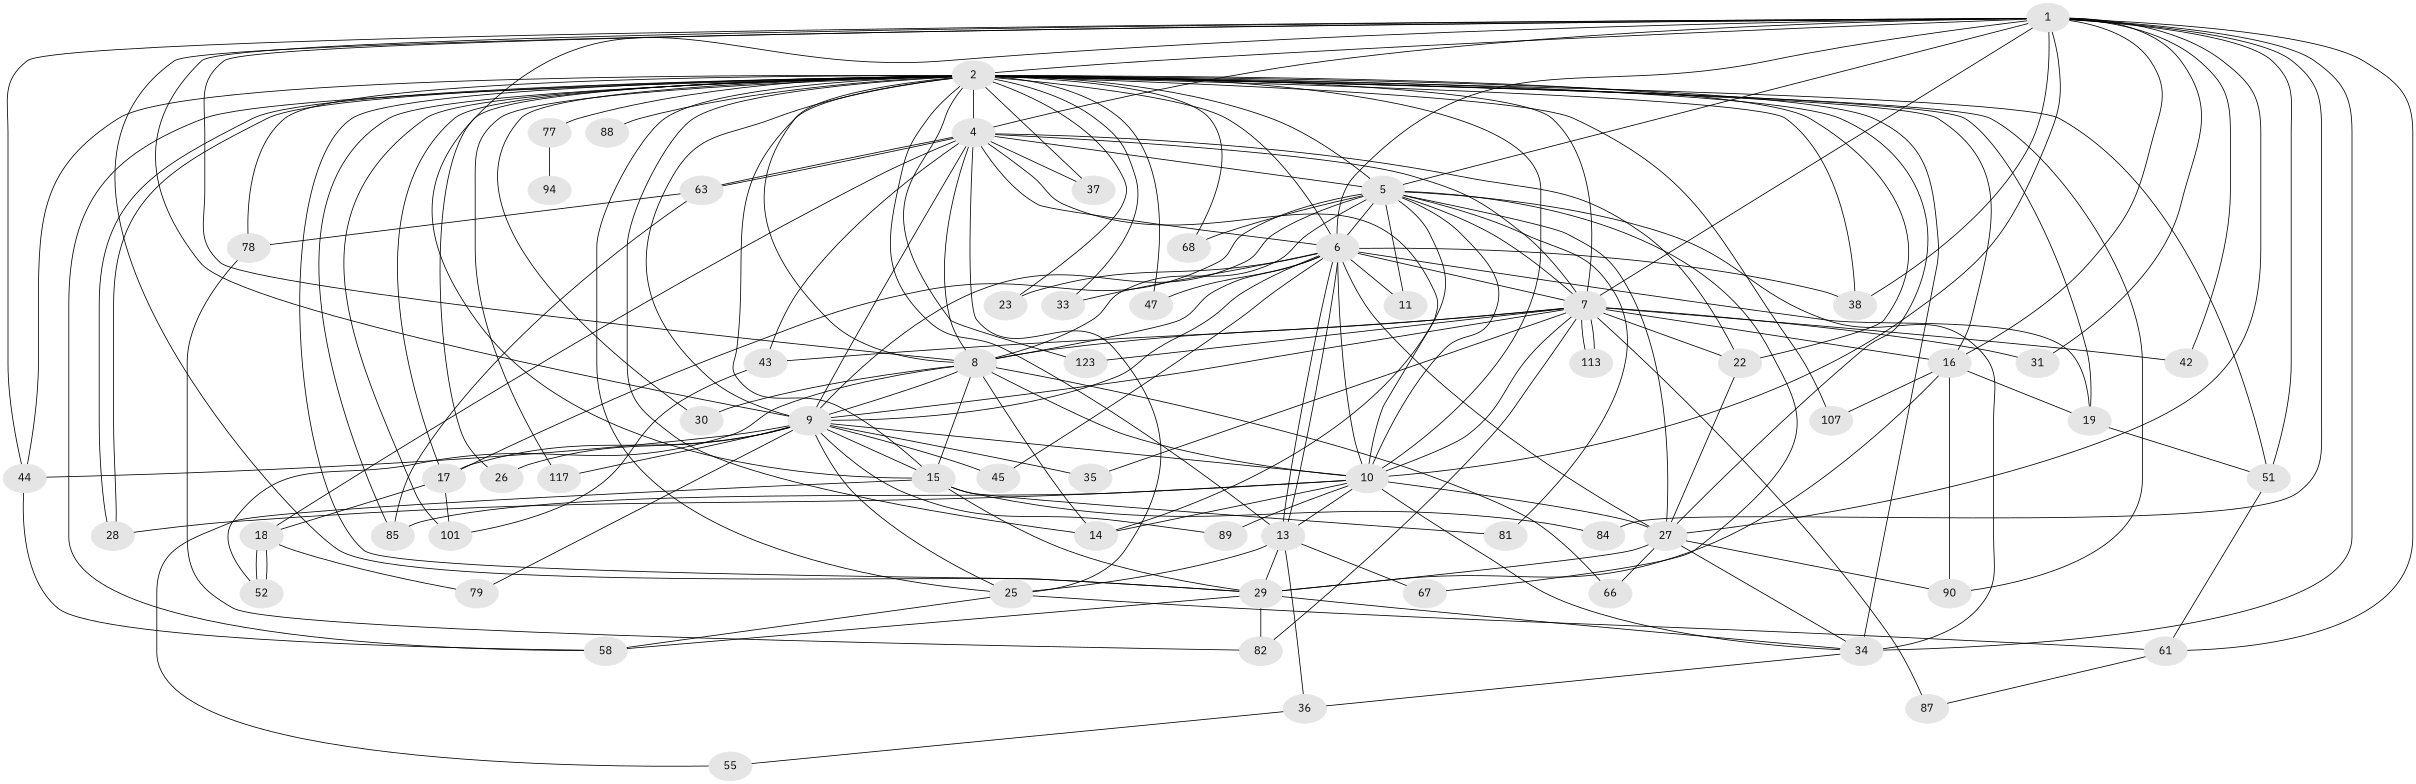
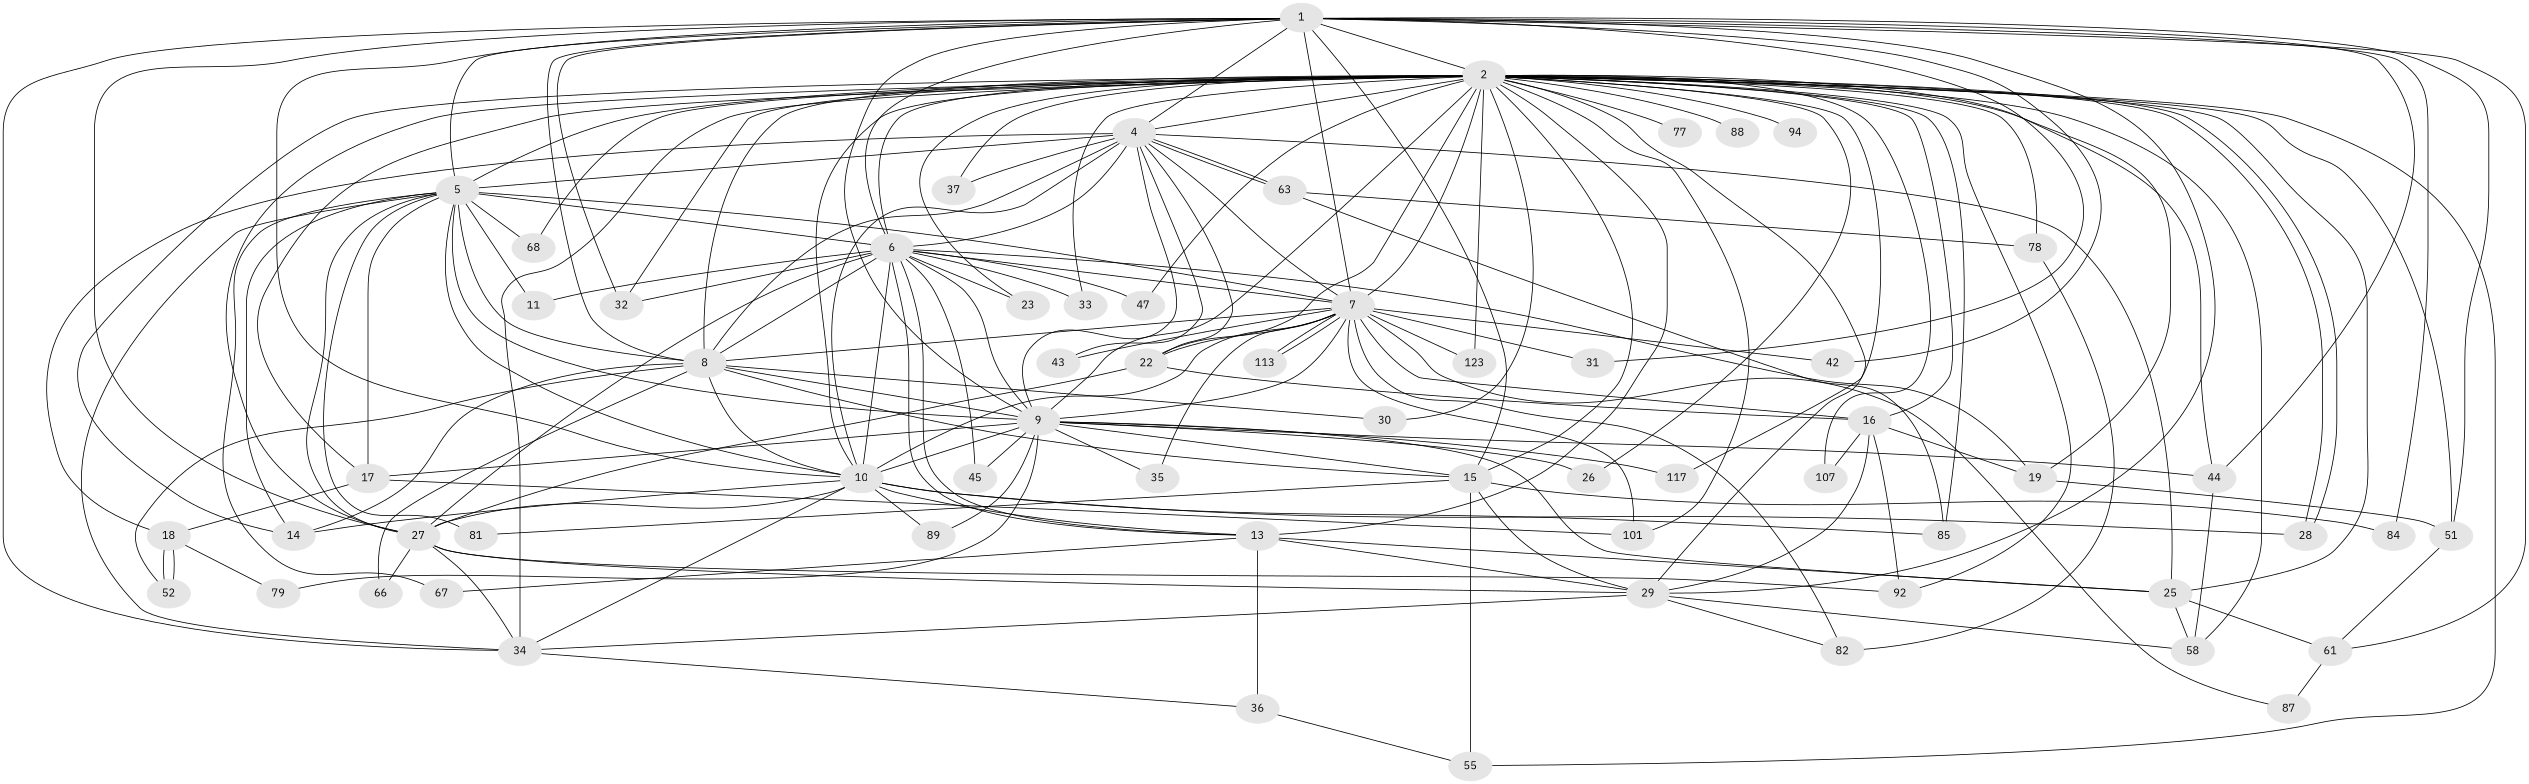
edge "77" -- "94": now "2" -- "94"
edge "1" -- "16": now "22" -- "16"
node "38": label "38" -> "32"
edge "2" -- "55": added
edge "43" -- "101": now "7" -- "101"
node "90": label "90" -> "92"
